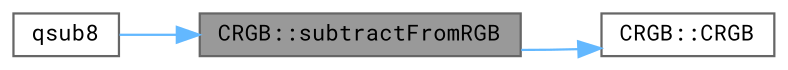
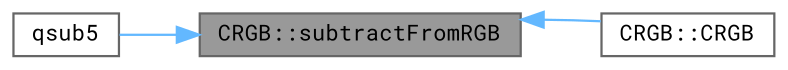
node "qsub8": label "qsub8" -> "qsub5"
edge "CRGB::subtractFromRGB" -> "CRGB::CRGB": reversed
